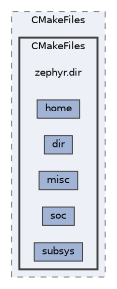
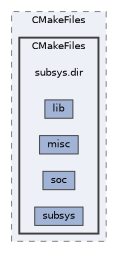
node "zephyr.dir": label "zephyr.dir" -> "subsys.dir"
node "home": removed
node "dir": label "dir" -> "lib"
